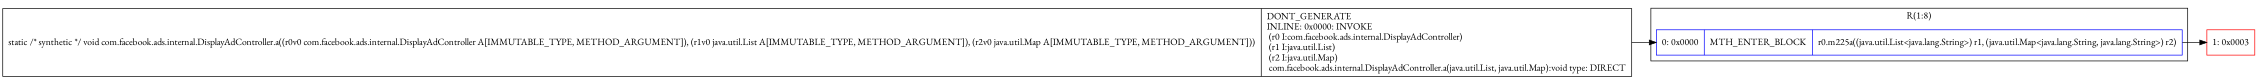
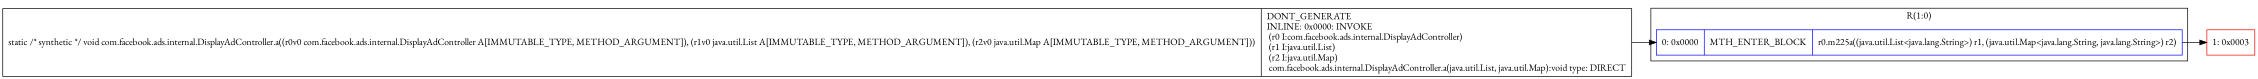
cluster "R(1:8)": label "R(1:8)" -> "R(1:0)"
